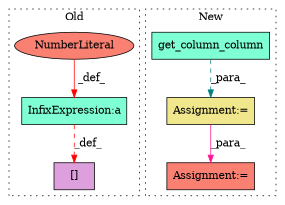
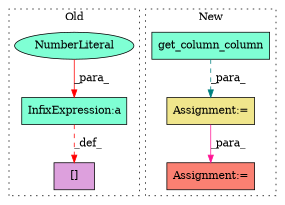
node "NumberLiteral": fillcolor salmon -> aquamarine
edge "NumberLiteral" -> "InfixExpression:a": label "_def_" -> "_para_"
